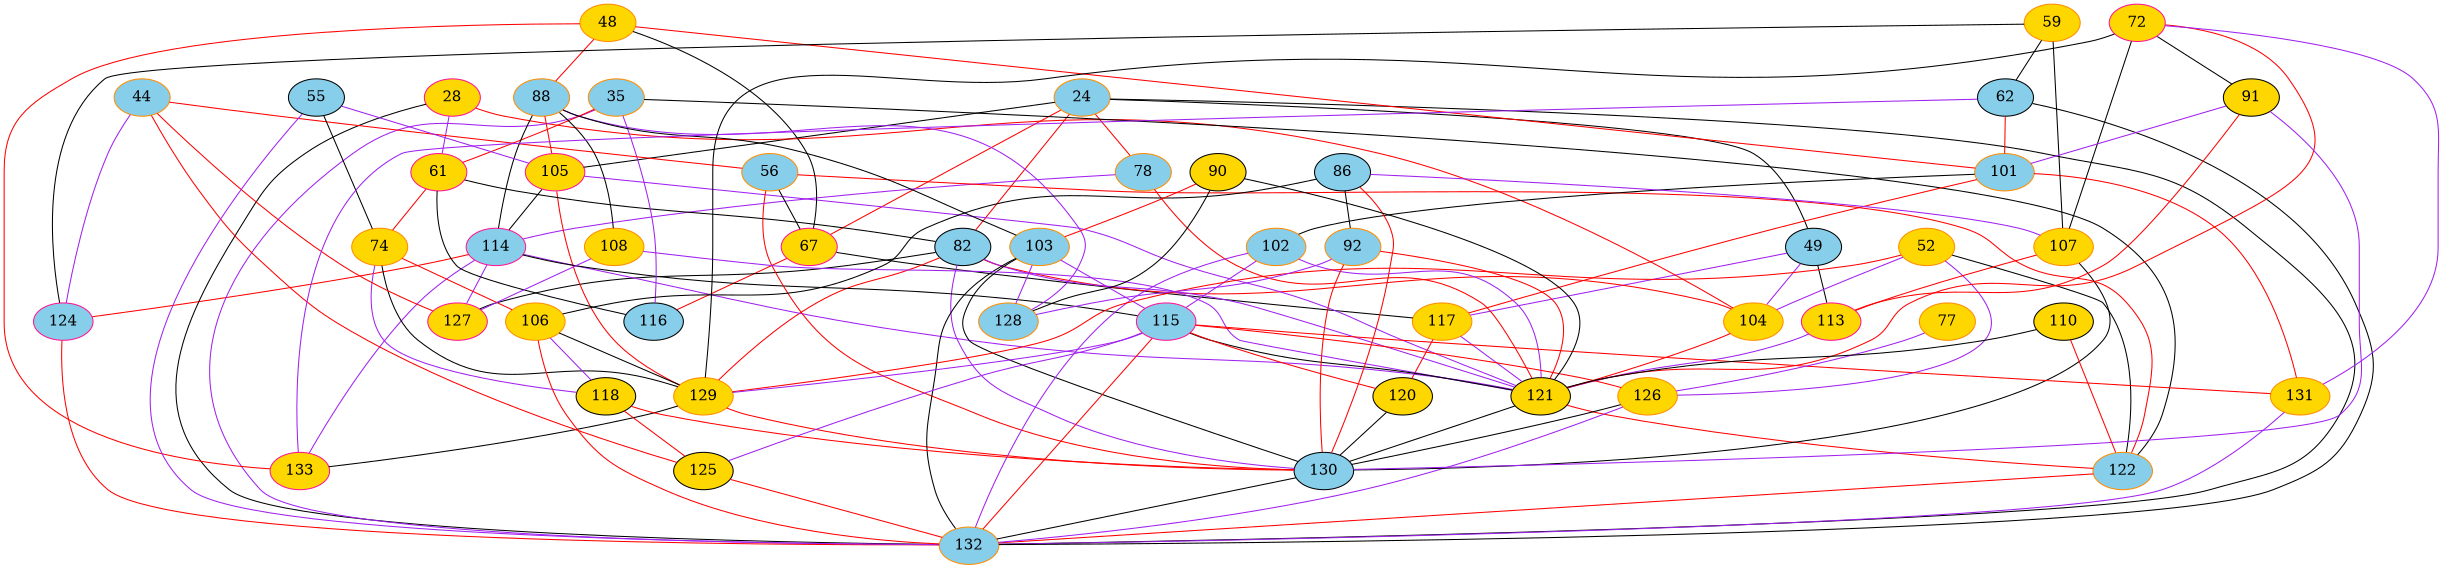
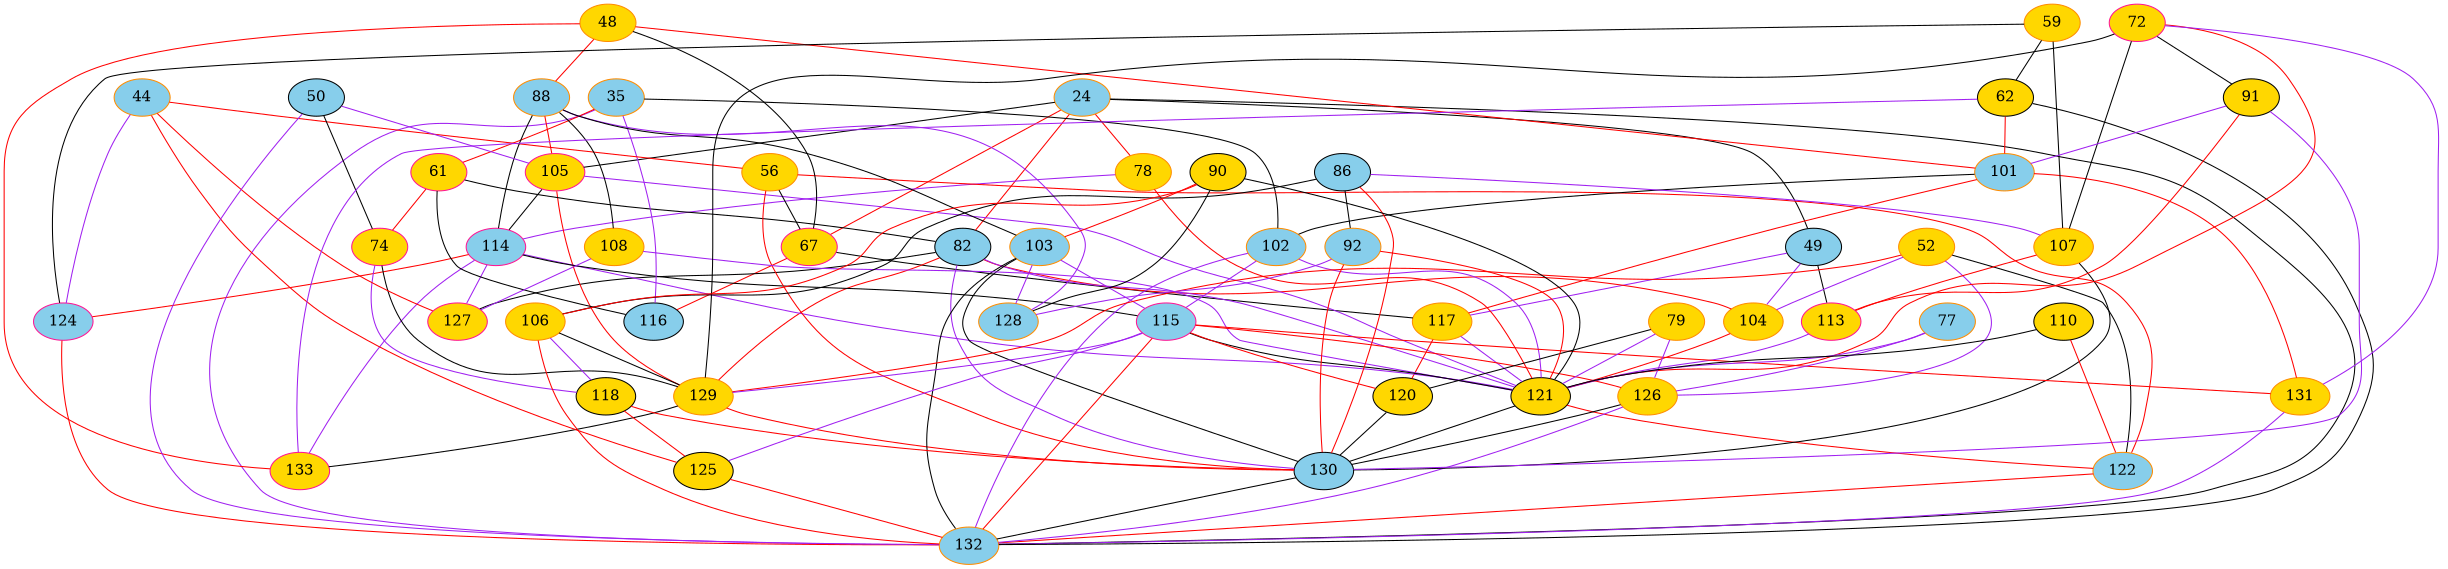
node "55": label "55" -> "50"
node "28": removed
node "62": fillcolor skyblue -> gold
edge "35" -- "122": now "35" -- "102"
node "56": fillcolor skyblue -> gold
node "78": fillcolor skyblue -> gold
node "74": color darkorange -> deeppink
edge "74" -- "106": now "90" -- "106"
node "79": added
node "77": fillcolor gold -> skyblue
edge "77" -- "121": added
